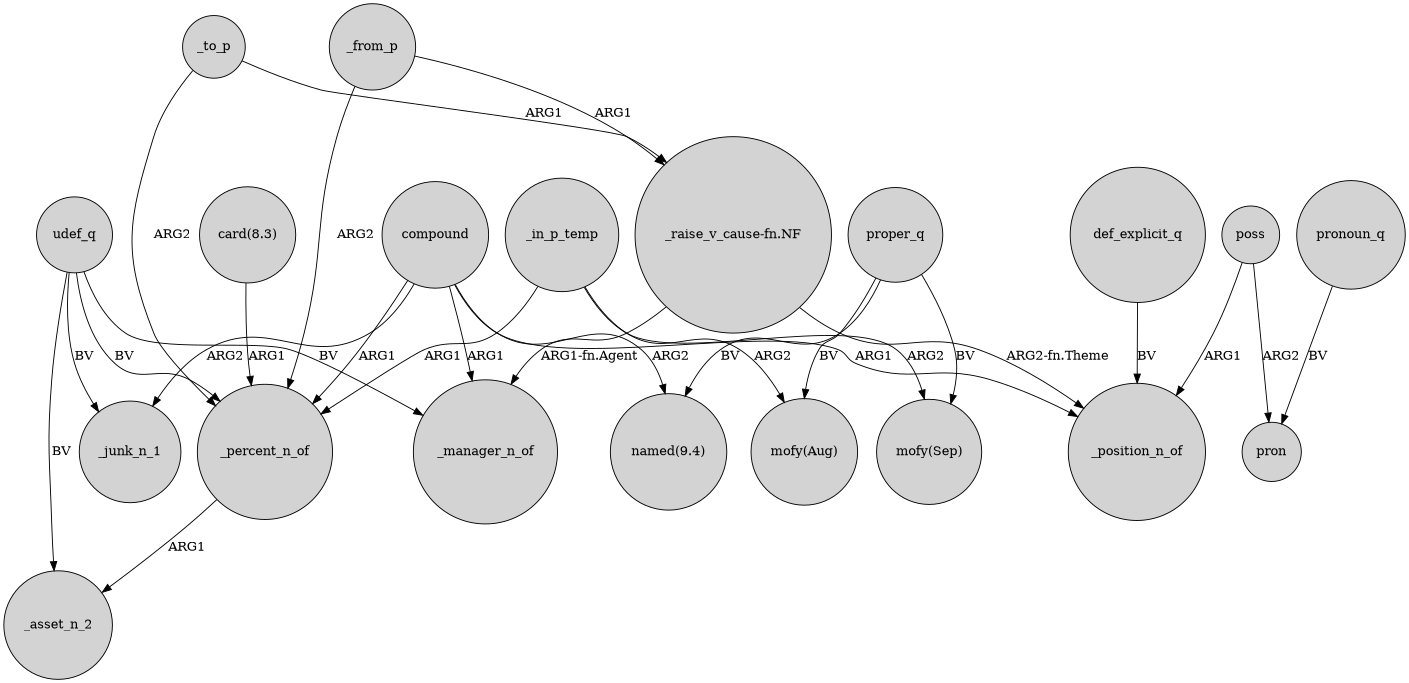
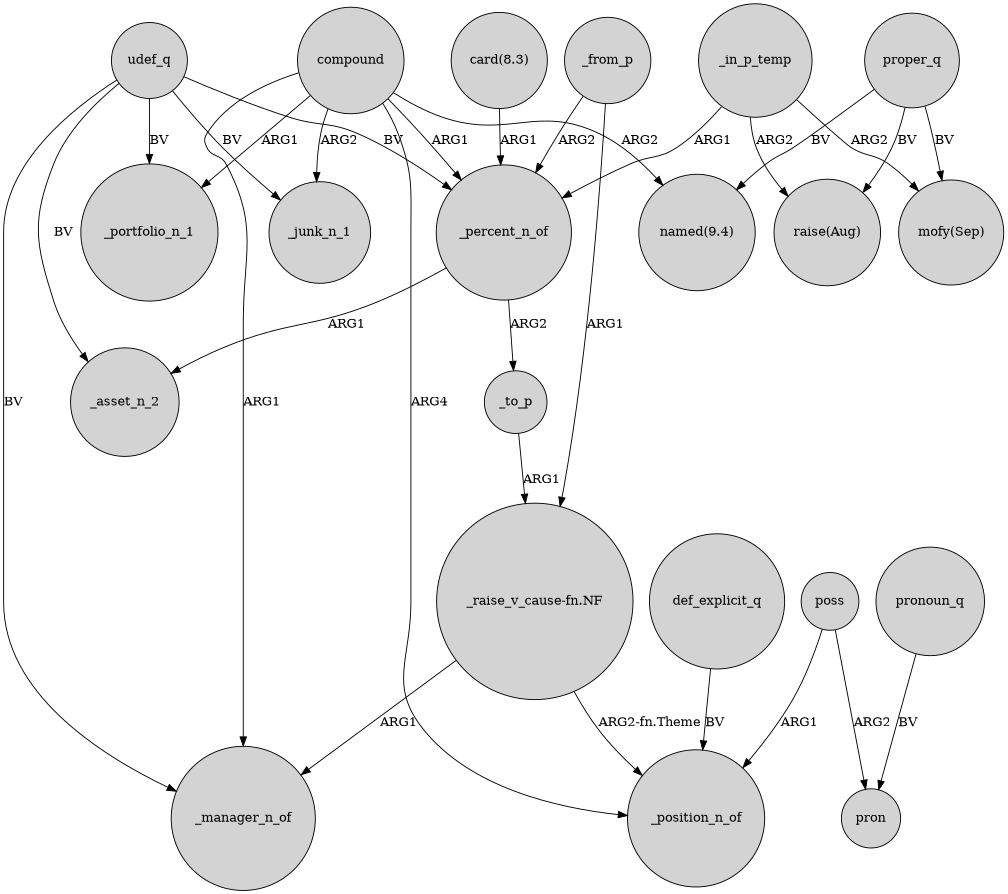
node "_portfolio_n_1": added
edge "_to_p" -> "_percent_n_of": reversed
edge "_raise_v_cause-fn.NF" -> "_manager_n_of": label "ARG1-fn.Agent" -> "ARG1"
edge "compound" -> "_position_n_of": label "ARG1" -> "ARG4"
node "mofy(Aug)": label "mofy(Aug)" -> "raise(Aug)"
